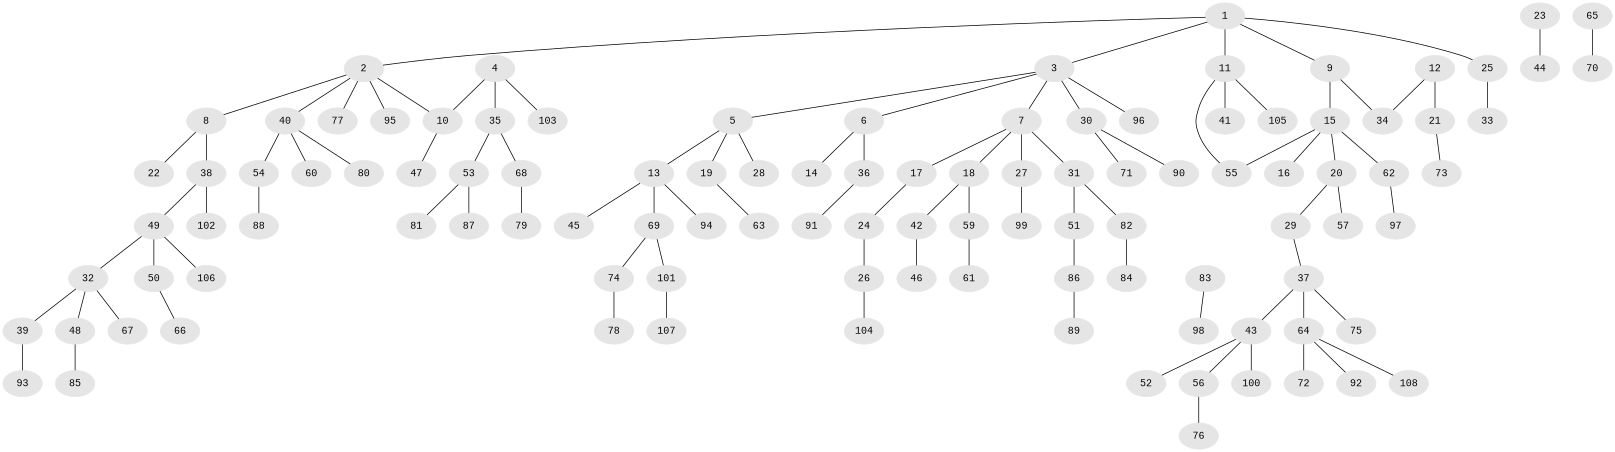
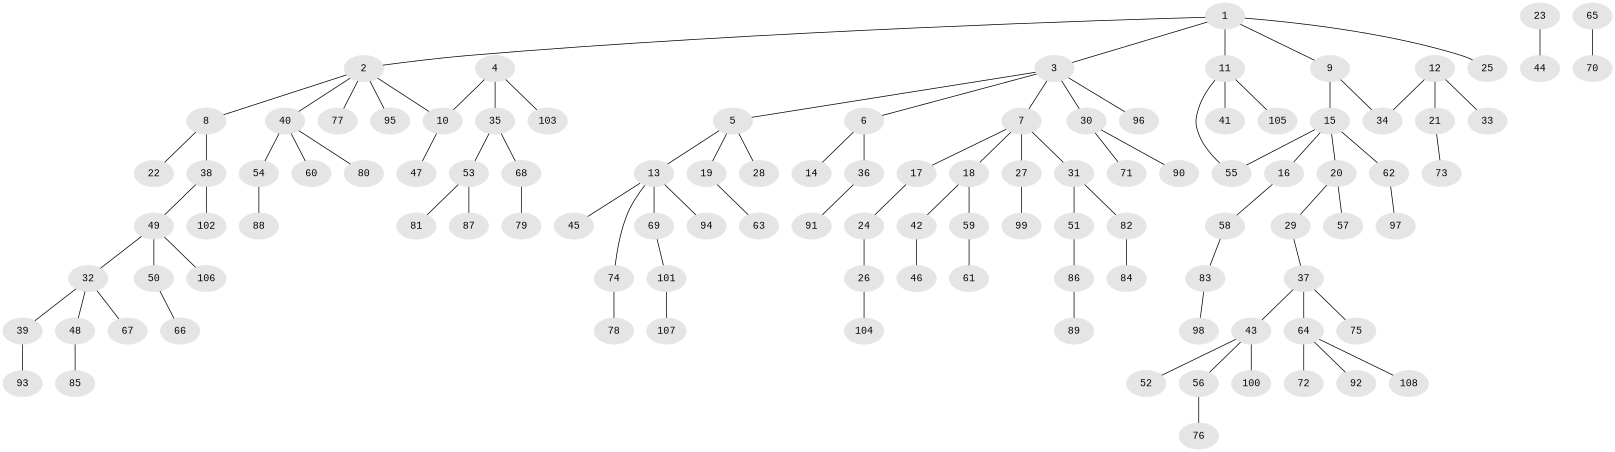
edge "25" -- "33": now "12" -- "33"
node "58": added
edge "69" -- "74": now "13" -- "74"
